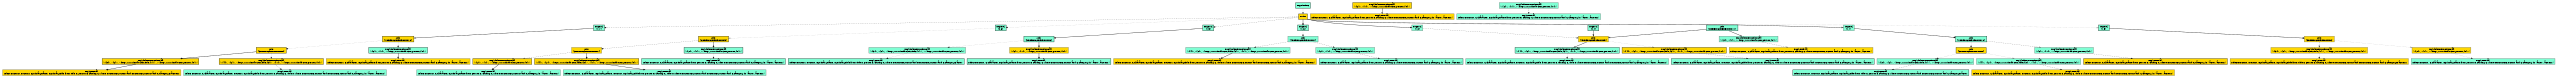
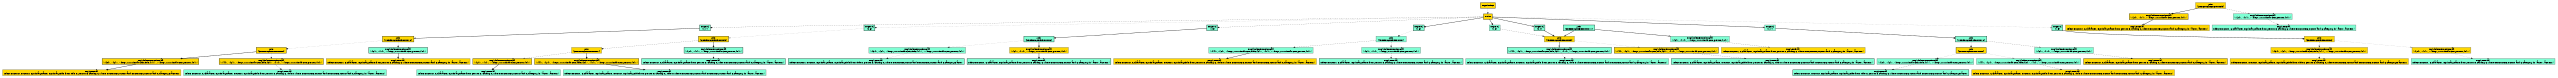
node "LogDistinct": fillcolor aquamarine -> gold
node "Join [2PREDICATE_EQUAL5]": added
edge "Union" -> "LogProj [0,4]": added
